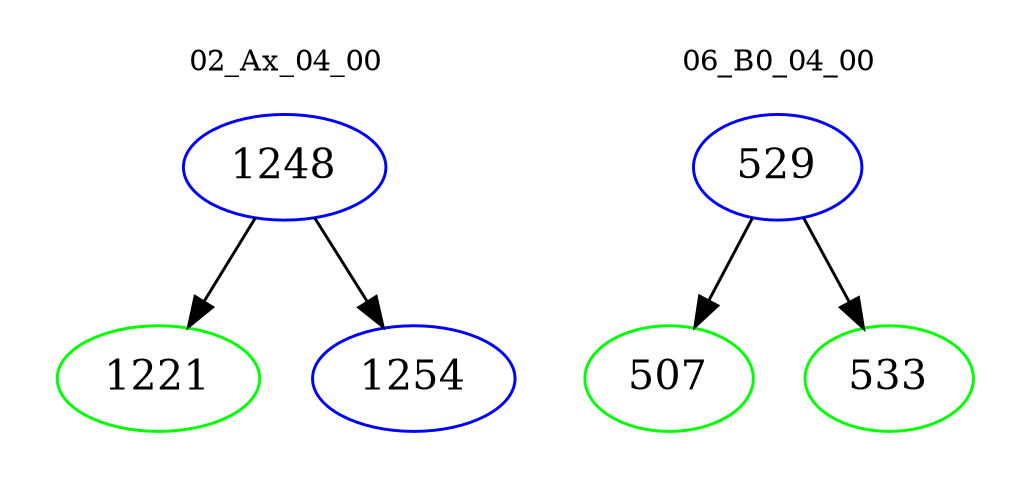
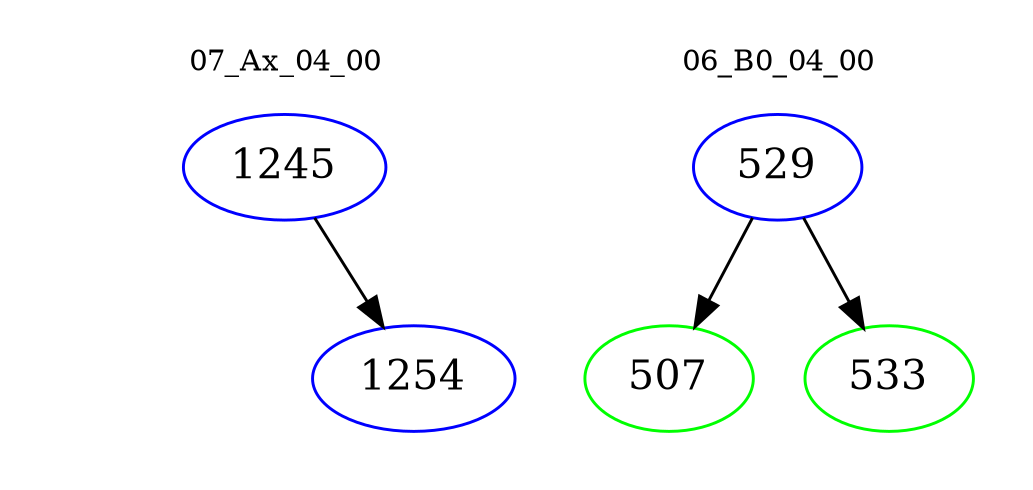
cluster "02_Ax_04_00": label "02_Ax_04_00" -> "07_Ax_04_00"
node "1248": label "1248" -> "1245"
node "1221": removed
